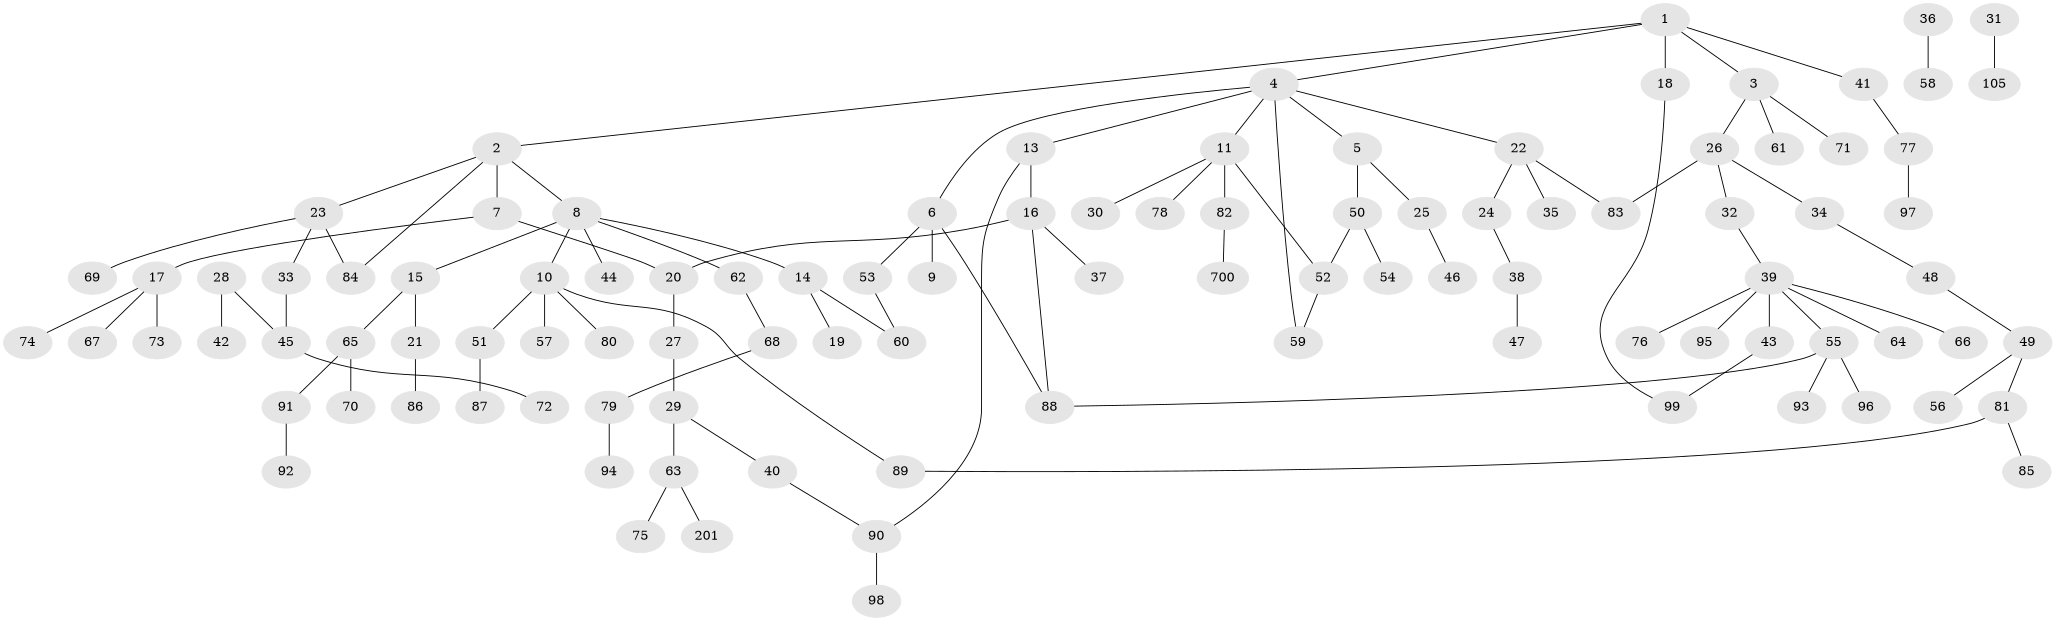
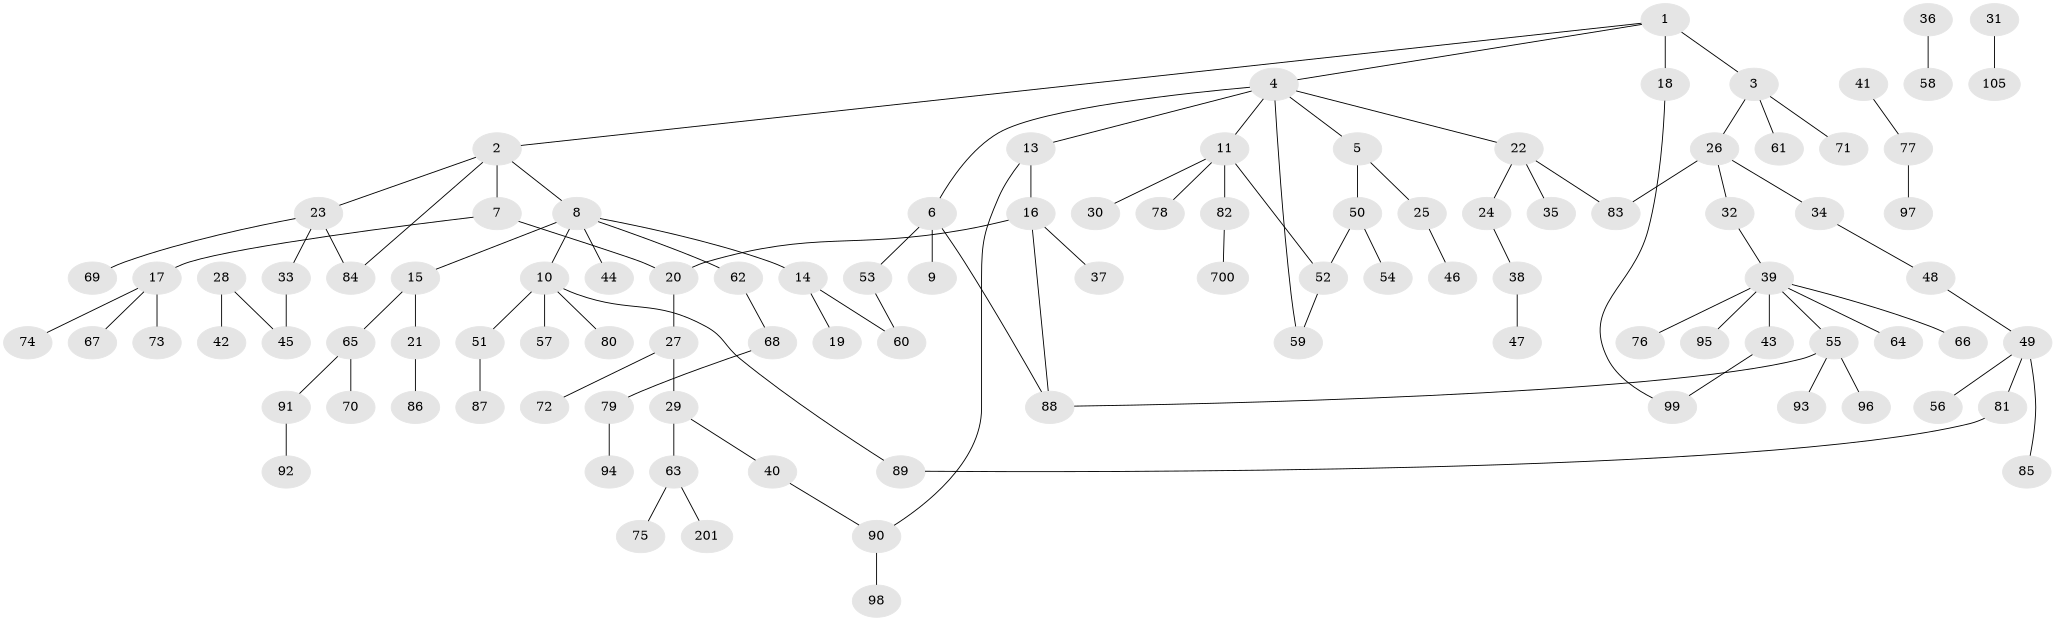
edge "1" -- "41": removed
edge "45" -- "72": now "27" -- "72"
edge "81" -- "85": now "49" -- "85"
